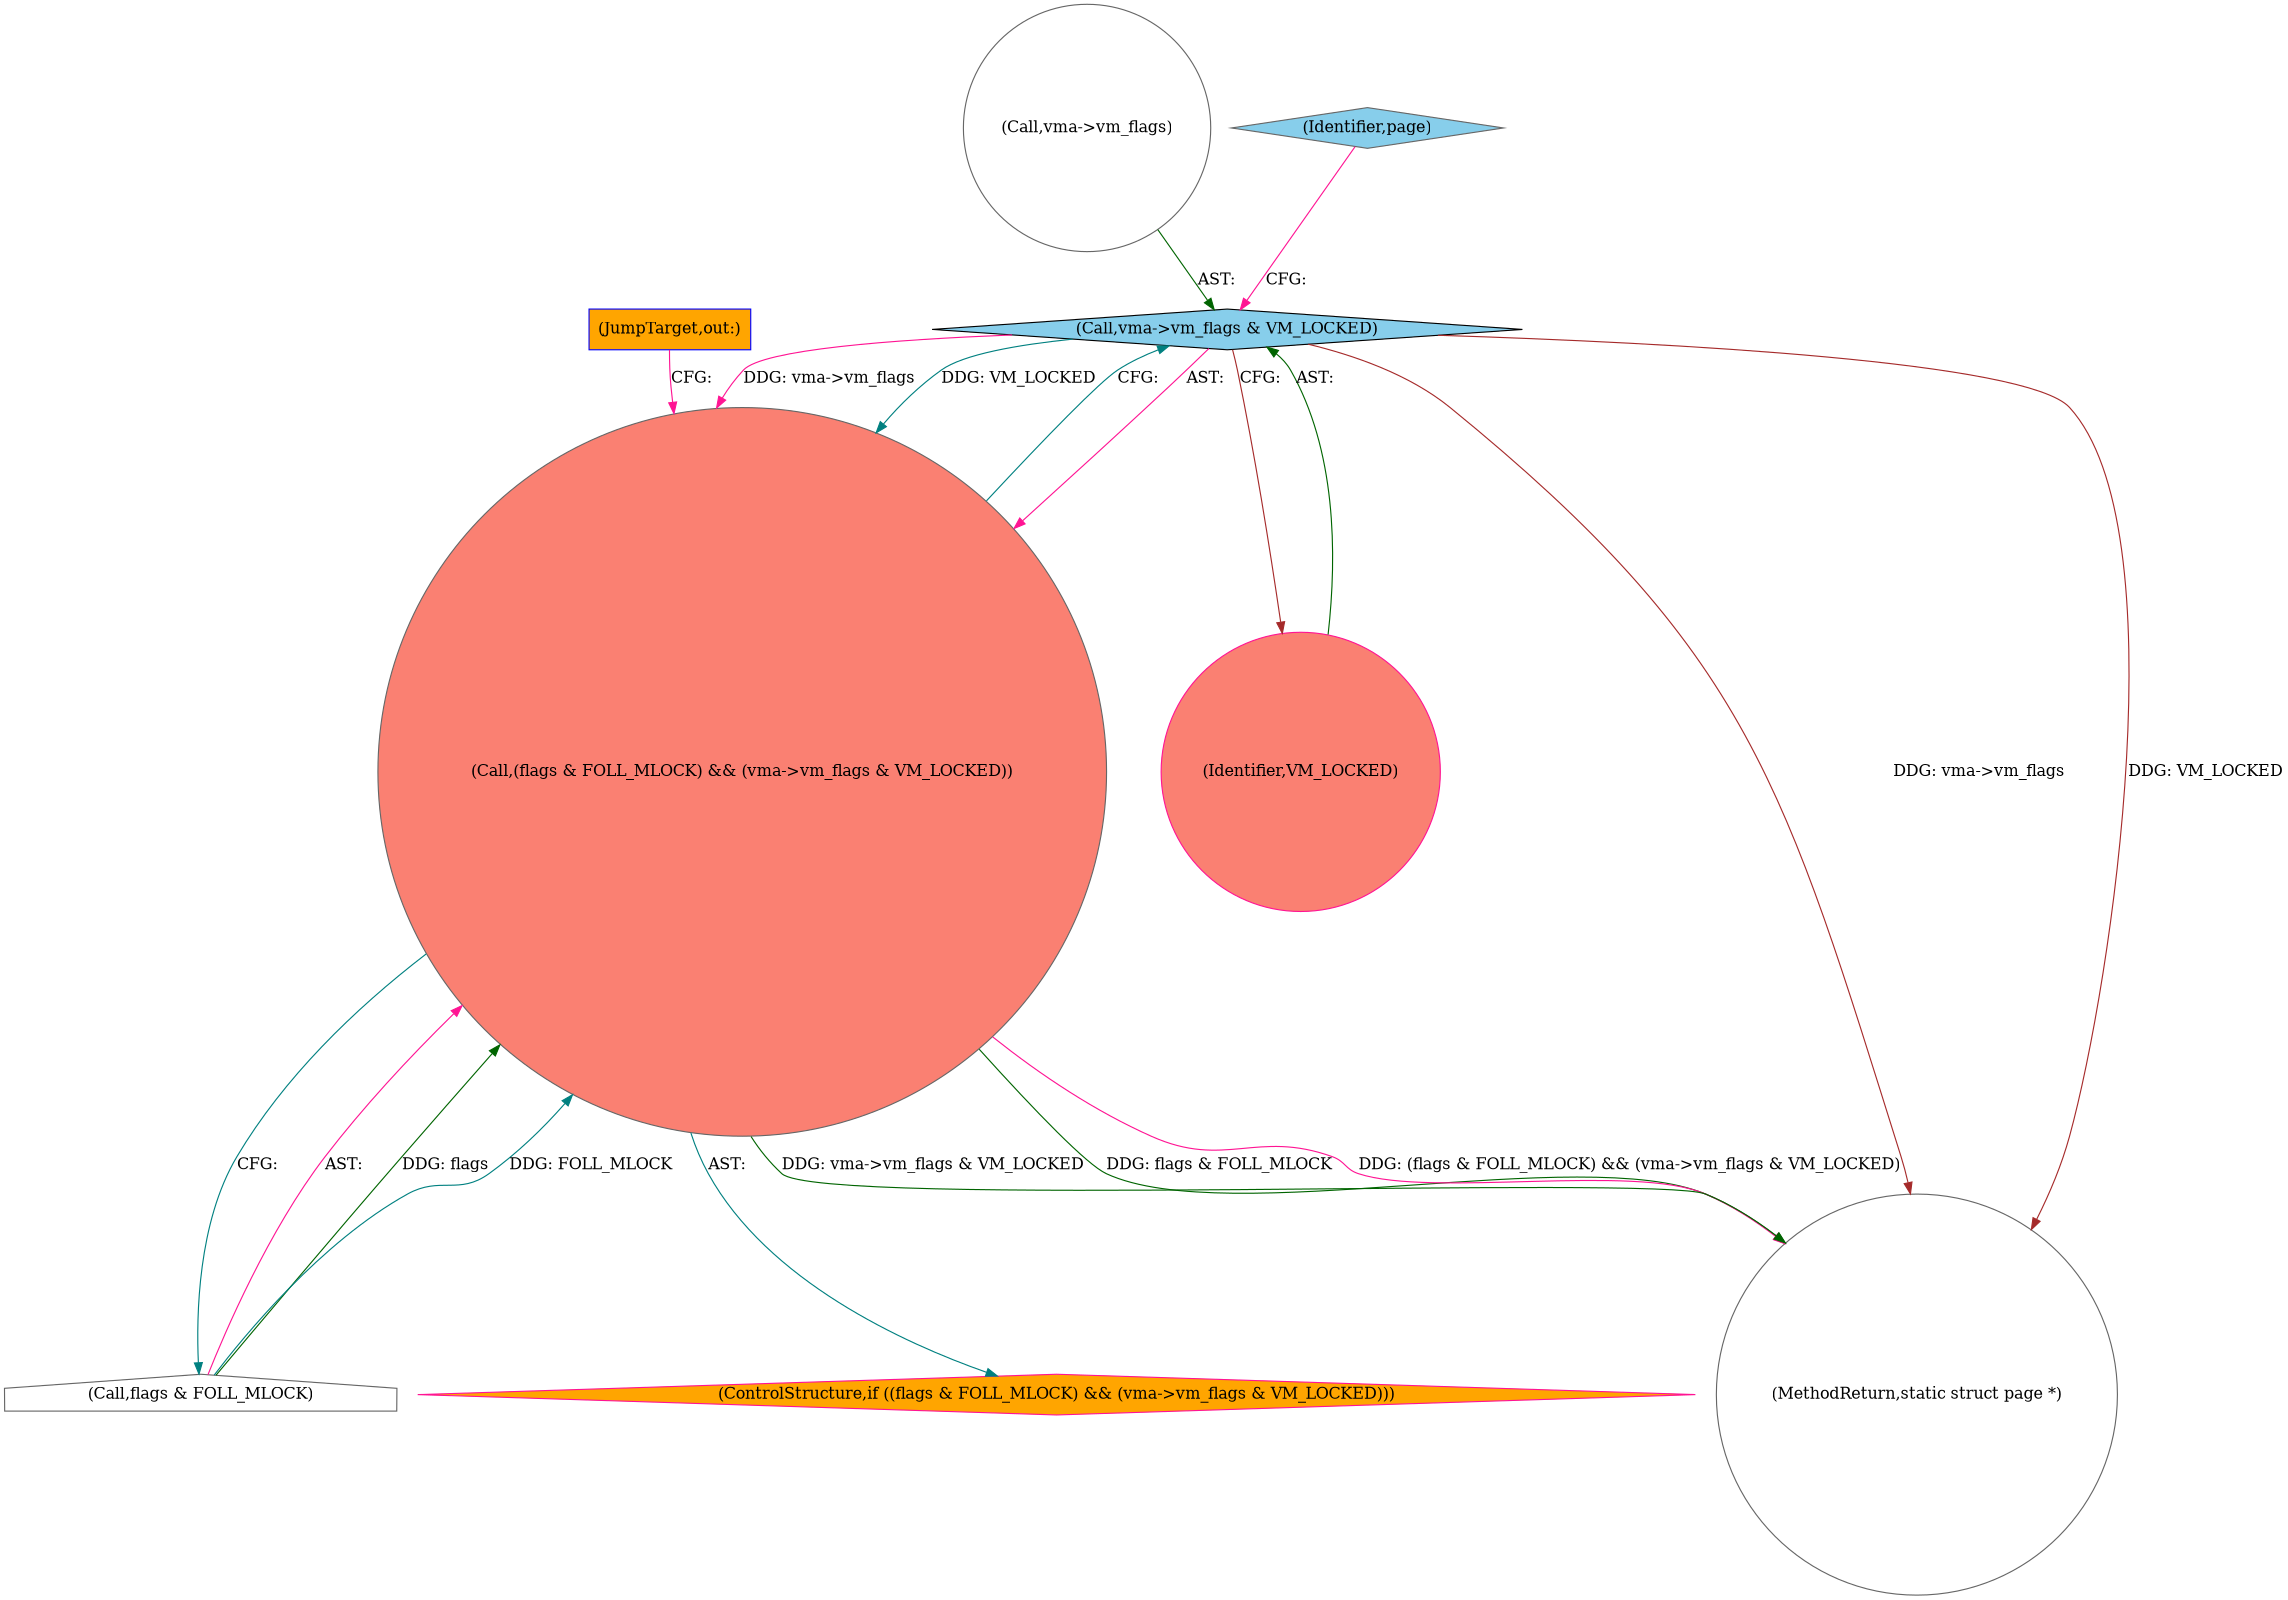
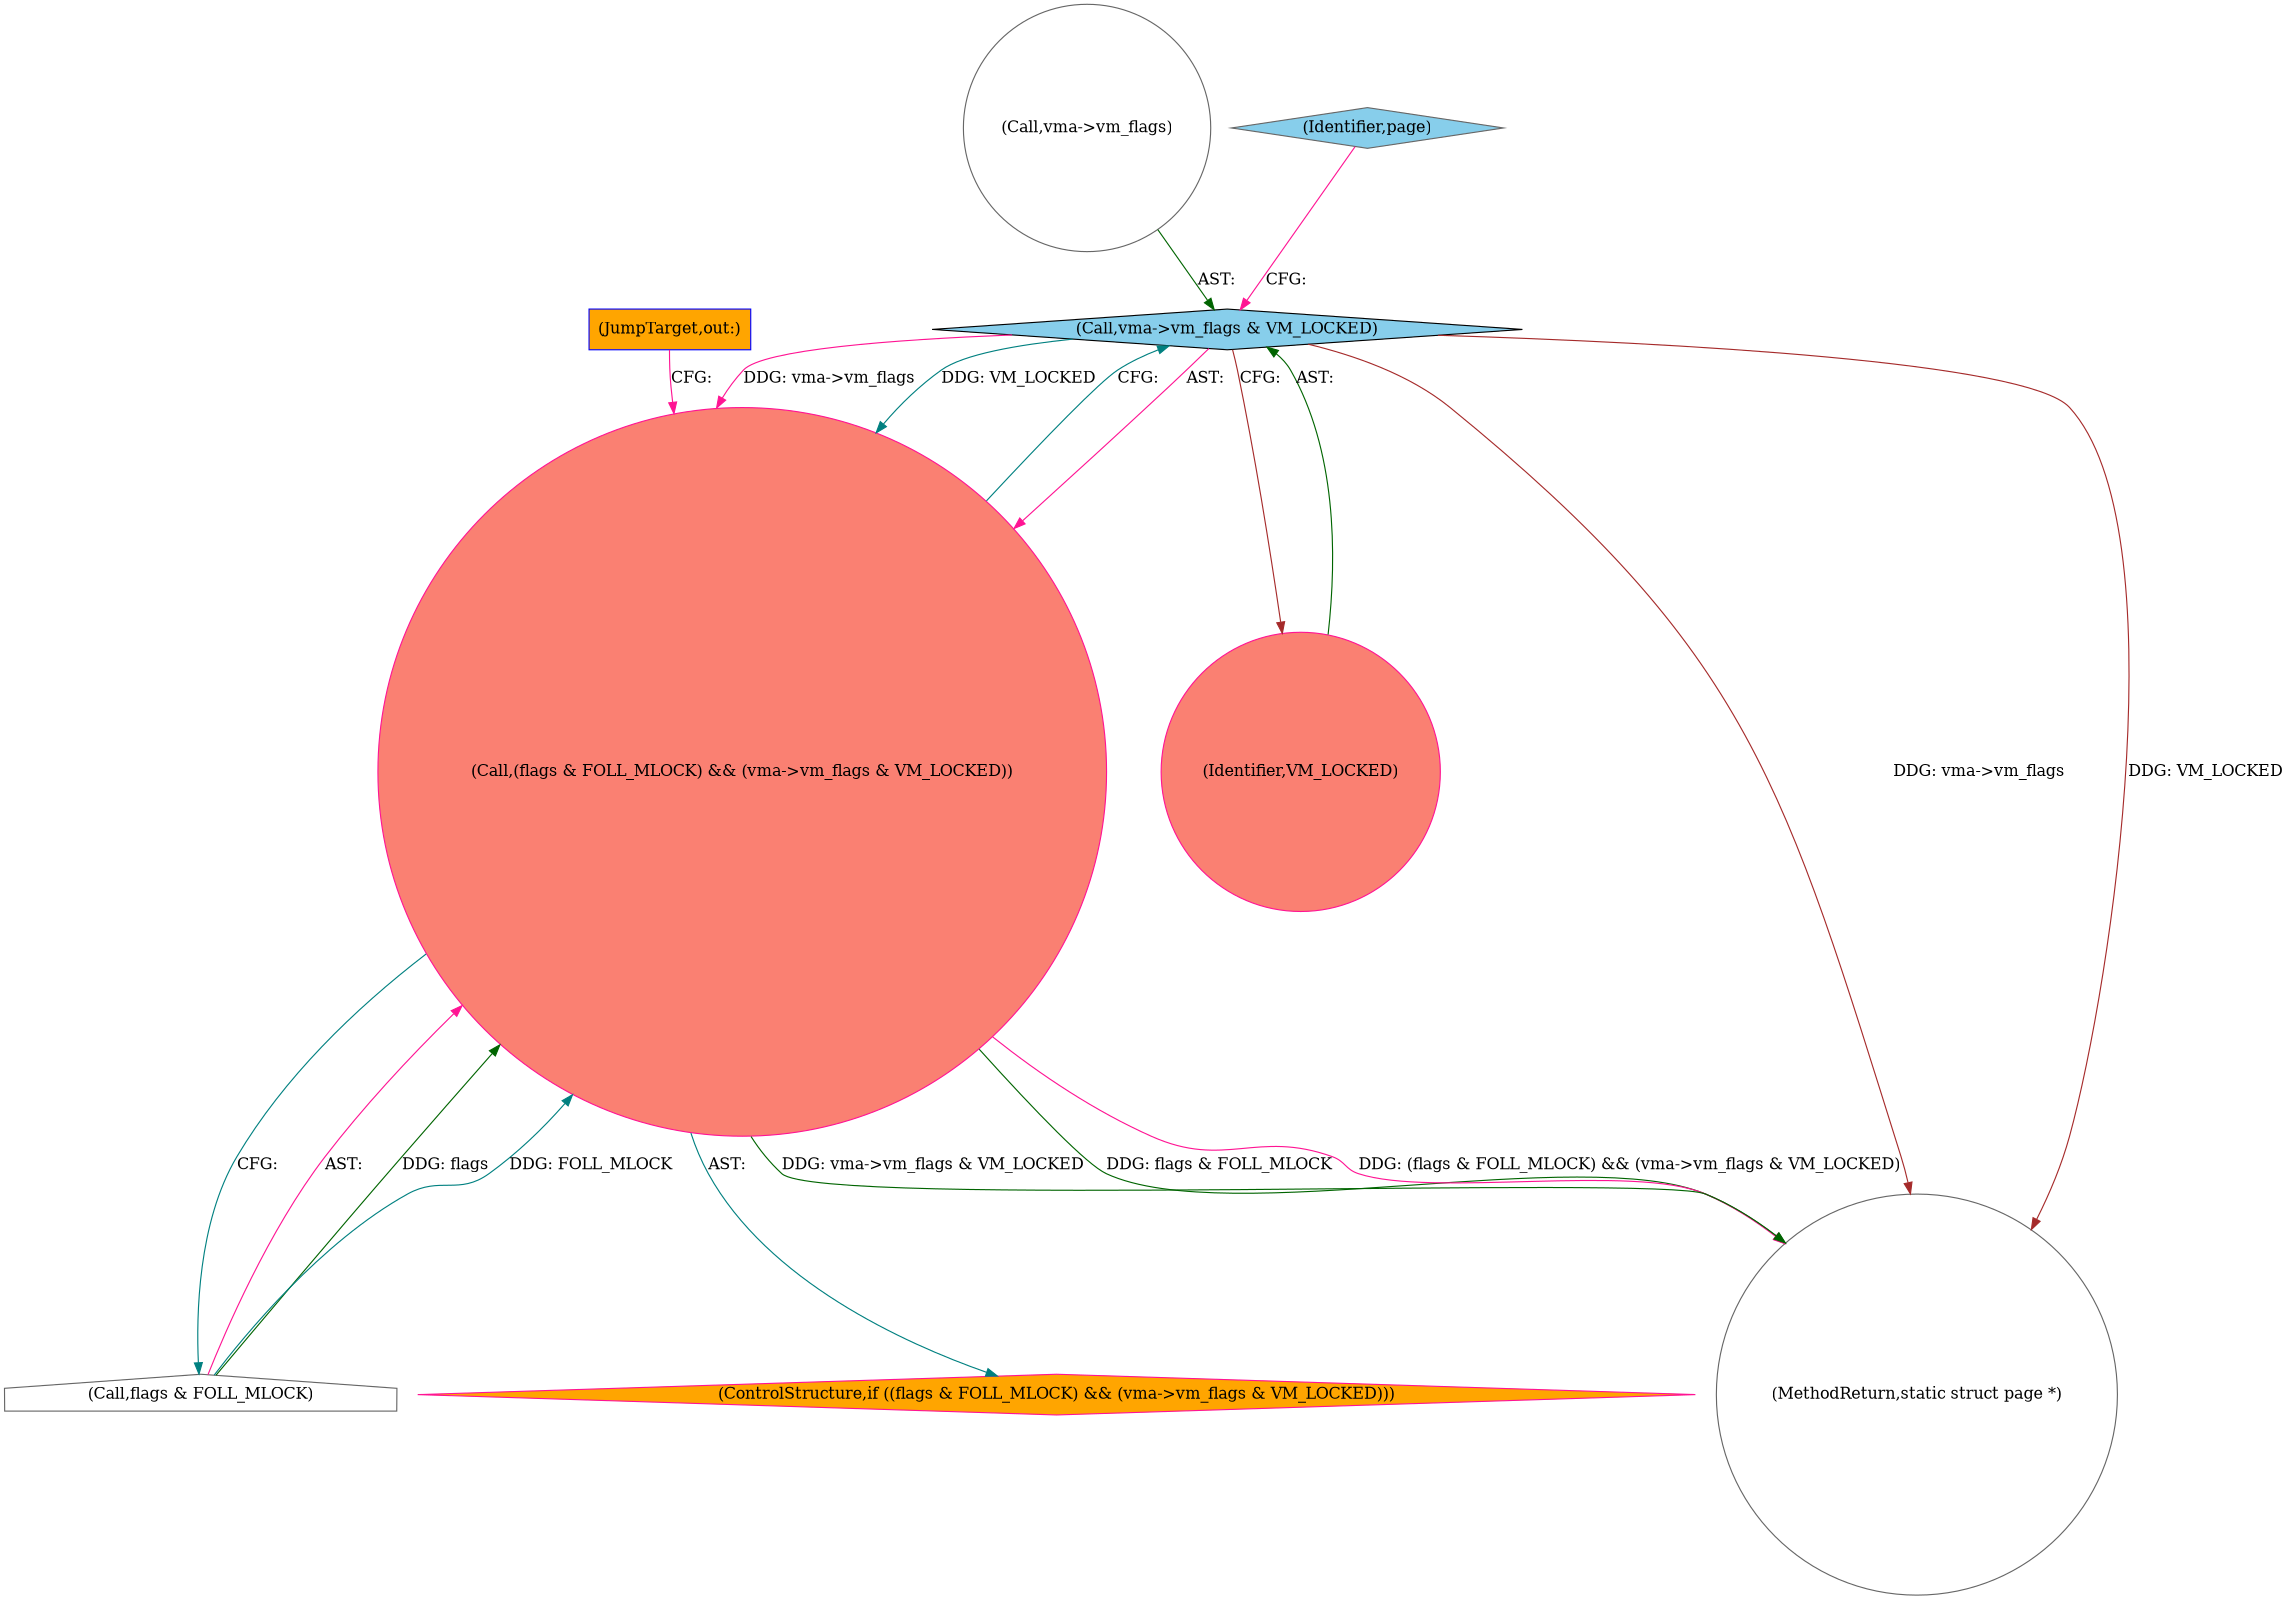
node "(Call,(flags & FOLL_MLOCK) && (vma->vm_flags & VM_LOCKED))": color gray40 -> deeppink
